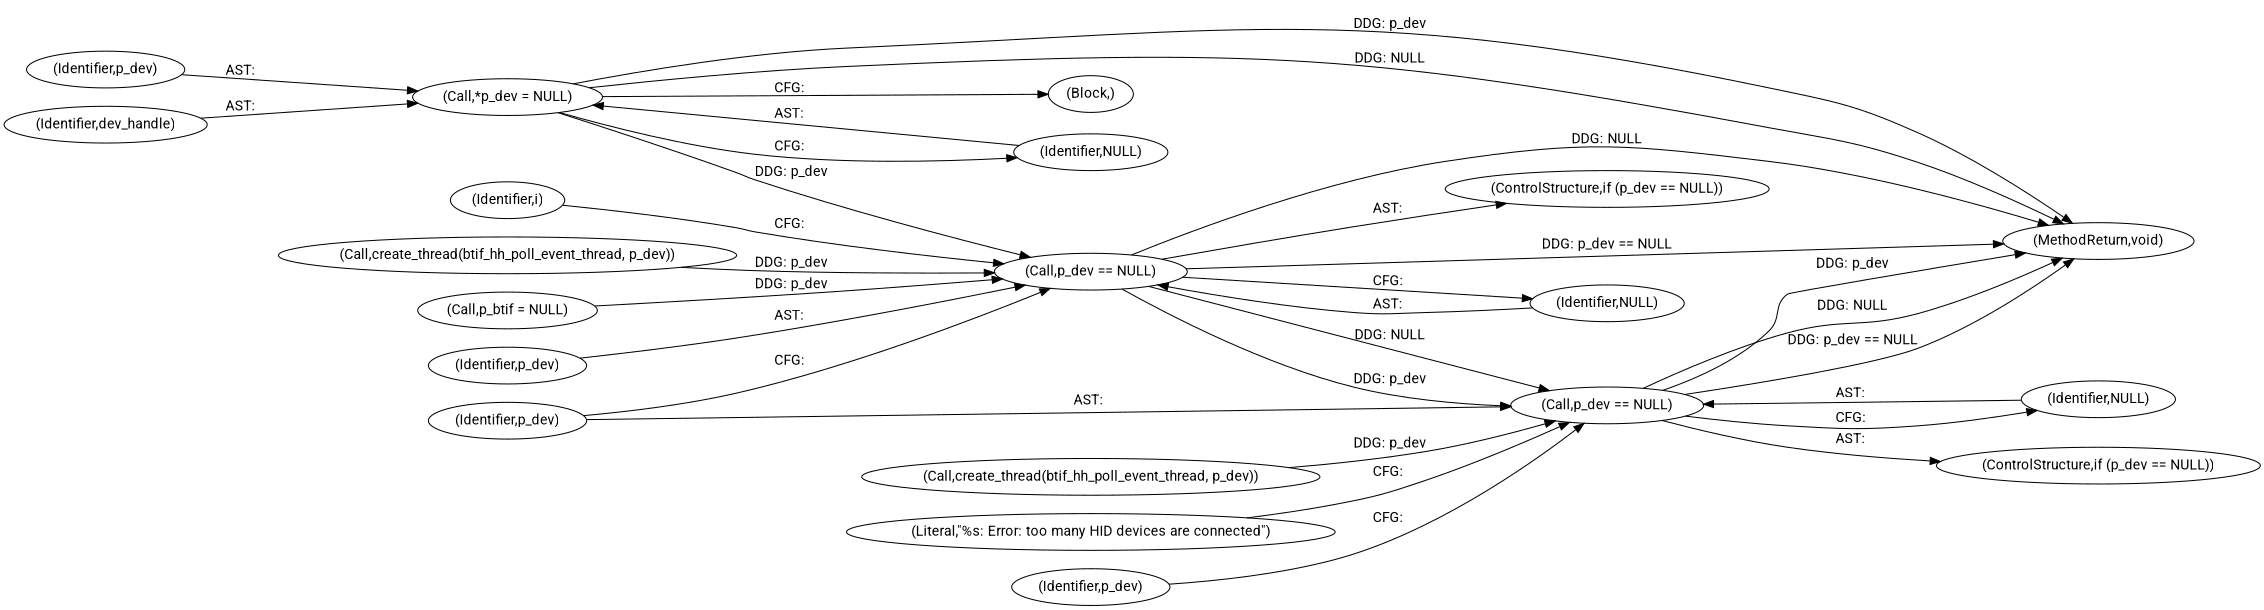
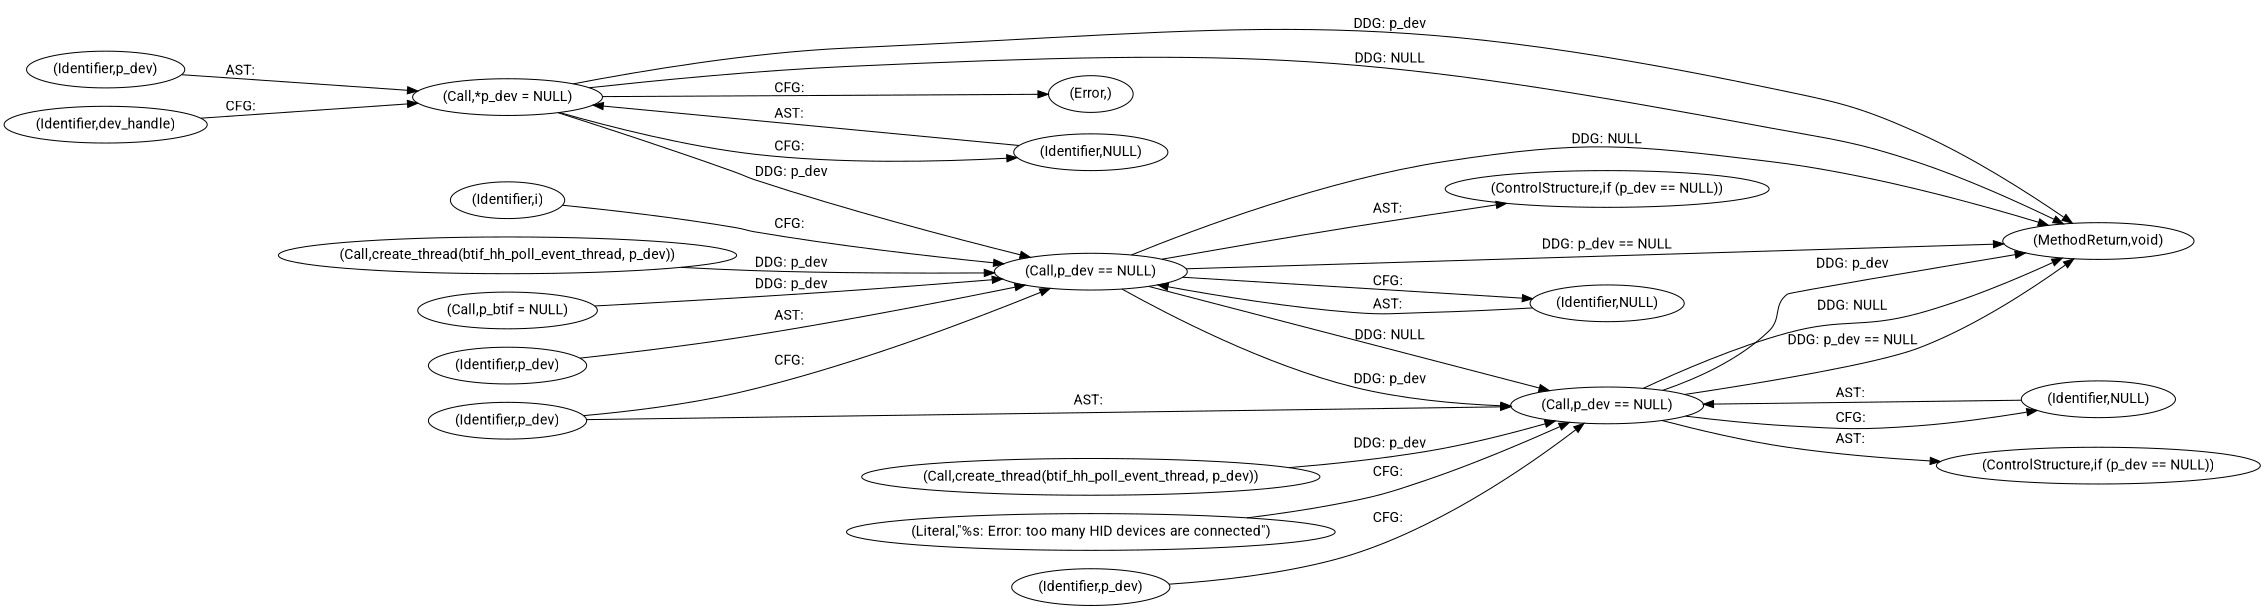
node "(Block,)": label "(Block,)" -> "(Error,)"
edge "(Identifier,dev_handle)" -> "(Call,*p_dev = NULL)": label "AST: " -> "CFG: "
